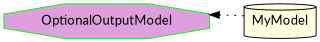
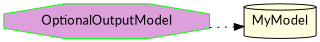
edge "MyModel" -> "OptionalOutputModel": reversed
